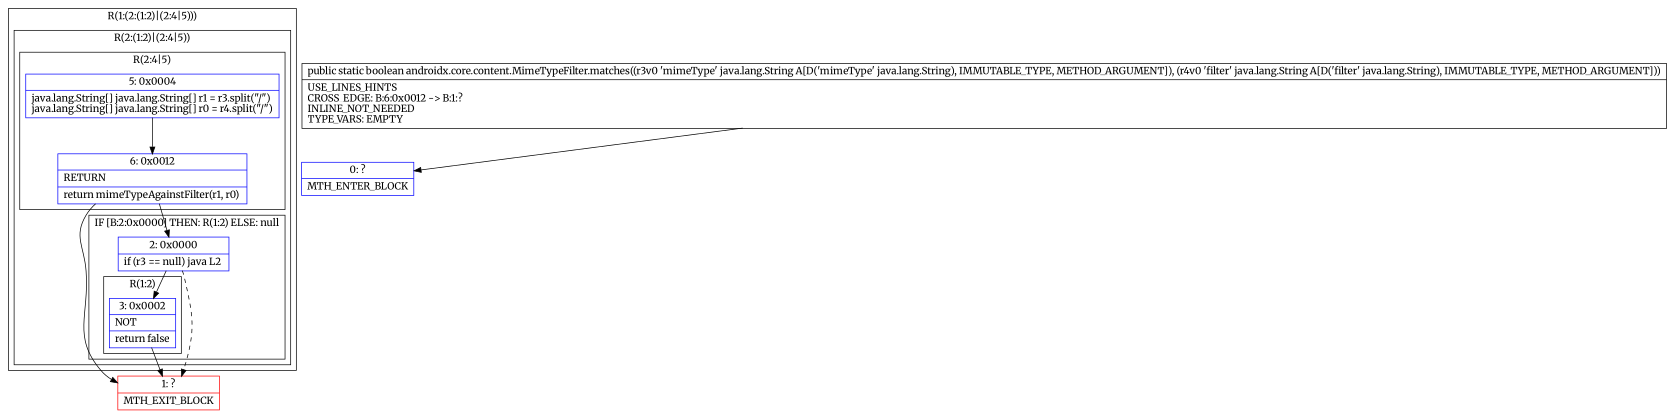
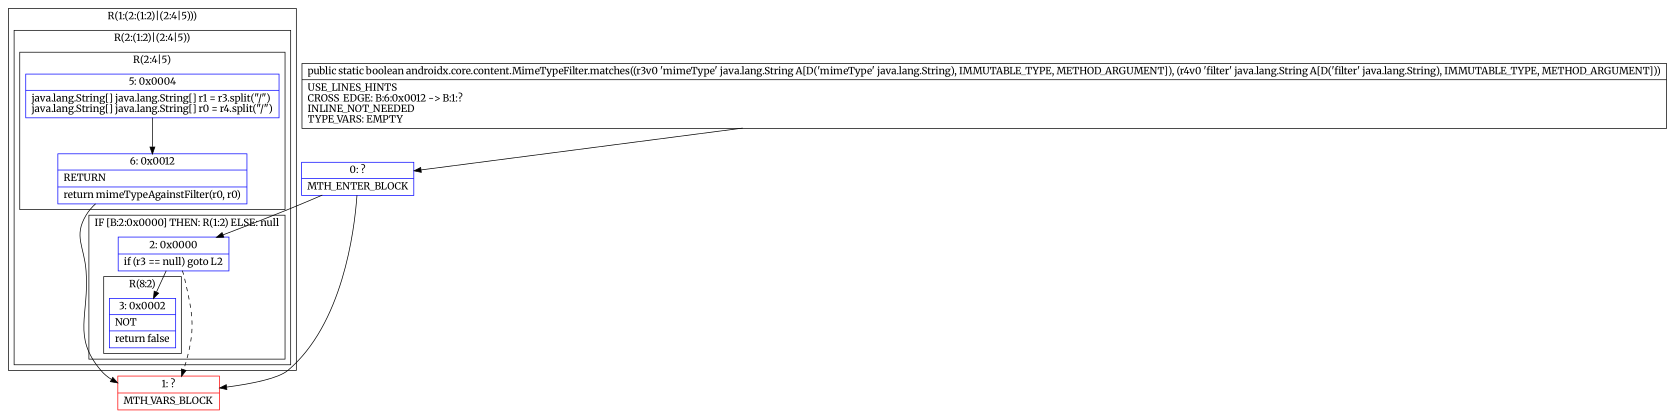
node "6: 0x0012": text "return mimeTypeAgainstFilter(r1, r0)" -> "return mimeTypeAgainstFilter(r0, r0)"
edge "6: 0x0012" -> "2: 0x0000": now "0: ?" -> "2: 0x0000"
node "2: 0x0000": text "if (r3 == null) java L2" -> "if (r3 == null) goto L2"
cluster "R(1:2)": label "R(1:2)" -> "R(8:2)"
edge "3: 0x0002" -> "1: ?": now "0: ?" -> "1: ?"
node "1: ?": text "MTH_EXIT_BLOCK" -> "MTH_VARS_BLOCK"
